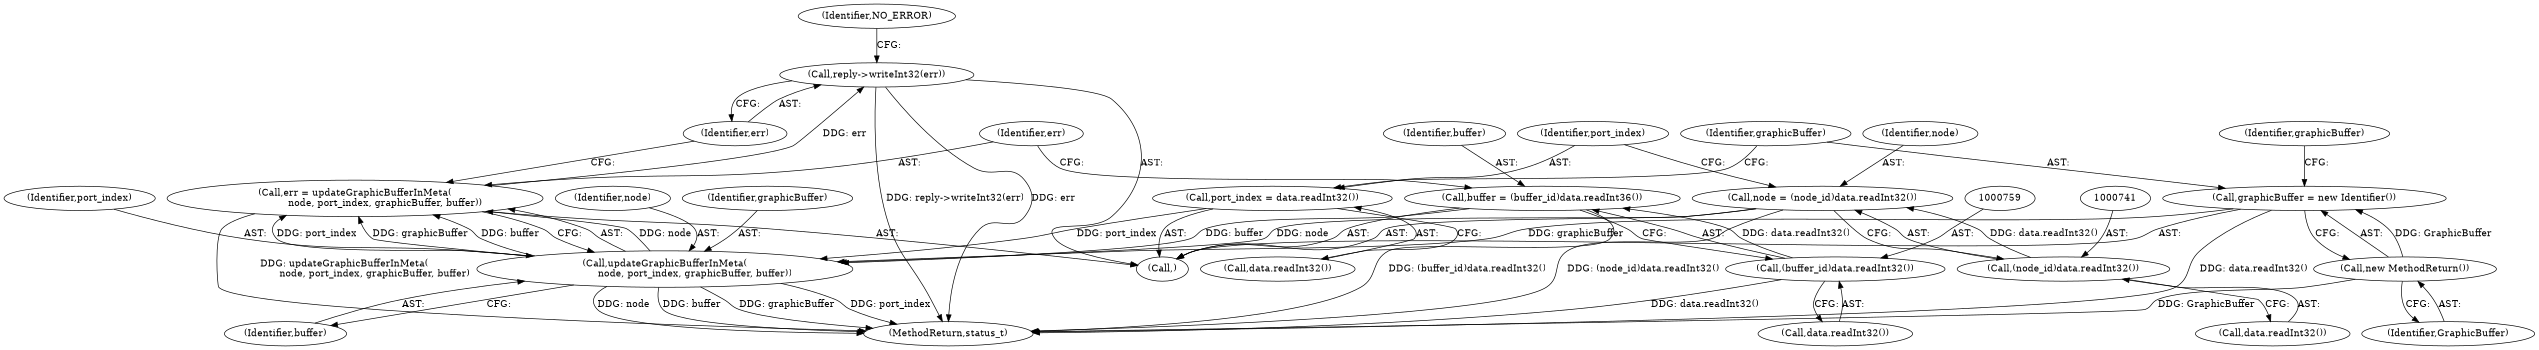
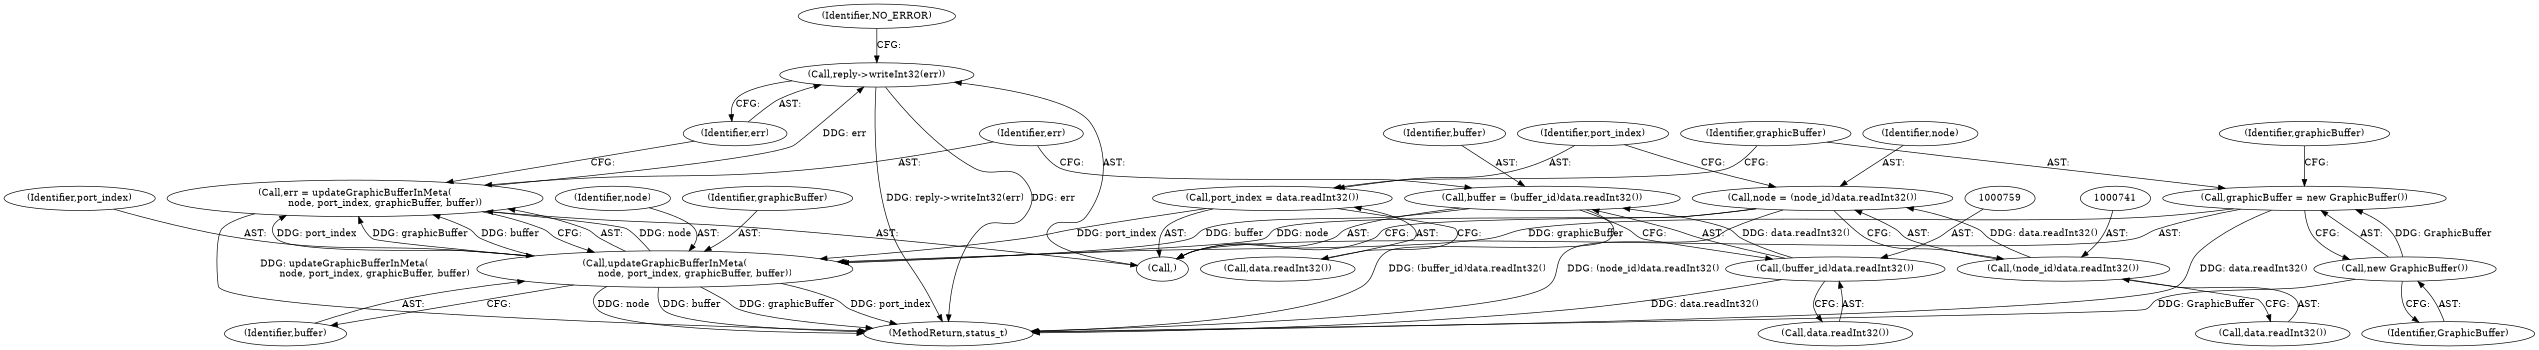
edge "(Call,reply->writeInt32(err))" -> "(Call,)": reversed
node "(Call,buffer = (buffer_id)data.readInt36())": label "(Call,buffer = (buffer_id)data.readInt36())" -> "(Call,buffer = (buffer_id)data.readInt32())"
node "(Call,graphicBuffer = new Identifier())": label "(Call,graphicBuffer = new Identifier())" -> "(Call,graphicBuffer = new GraphicBuffer())"
edge "(Call,node = (node_id)data.readInt32())" -> "(Call,)": label "AST: " -> "CFG: "
node "(Call,new MethodReturn())": label "(Call,new MethodReturn())" -> "(Call,new GraphicBuffer())"
